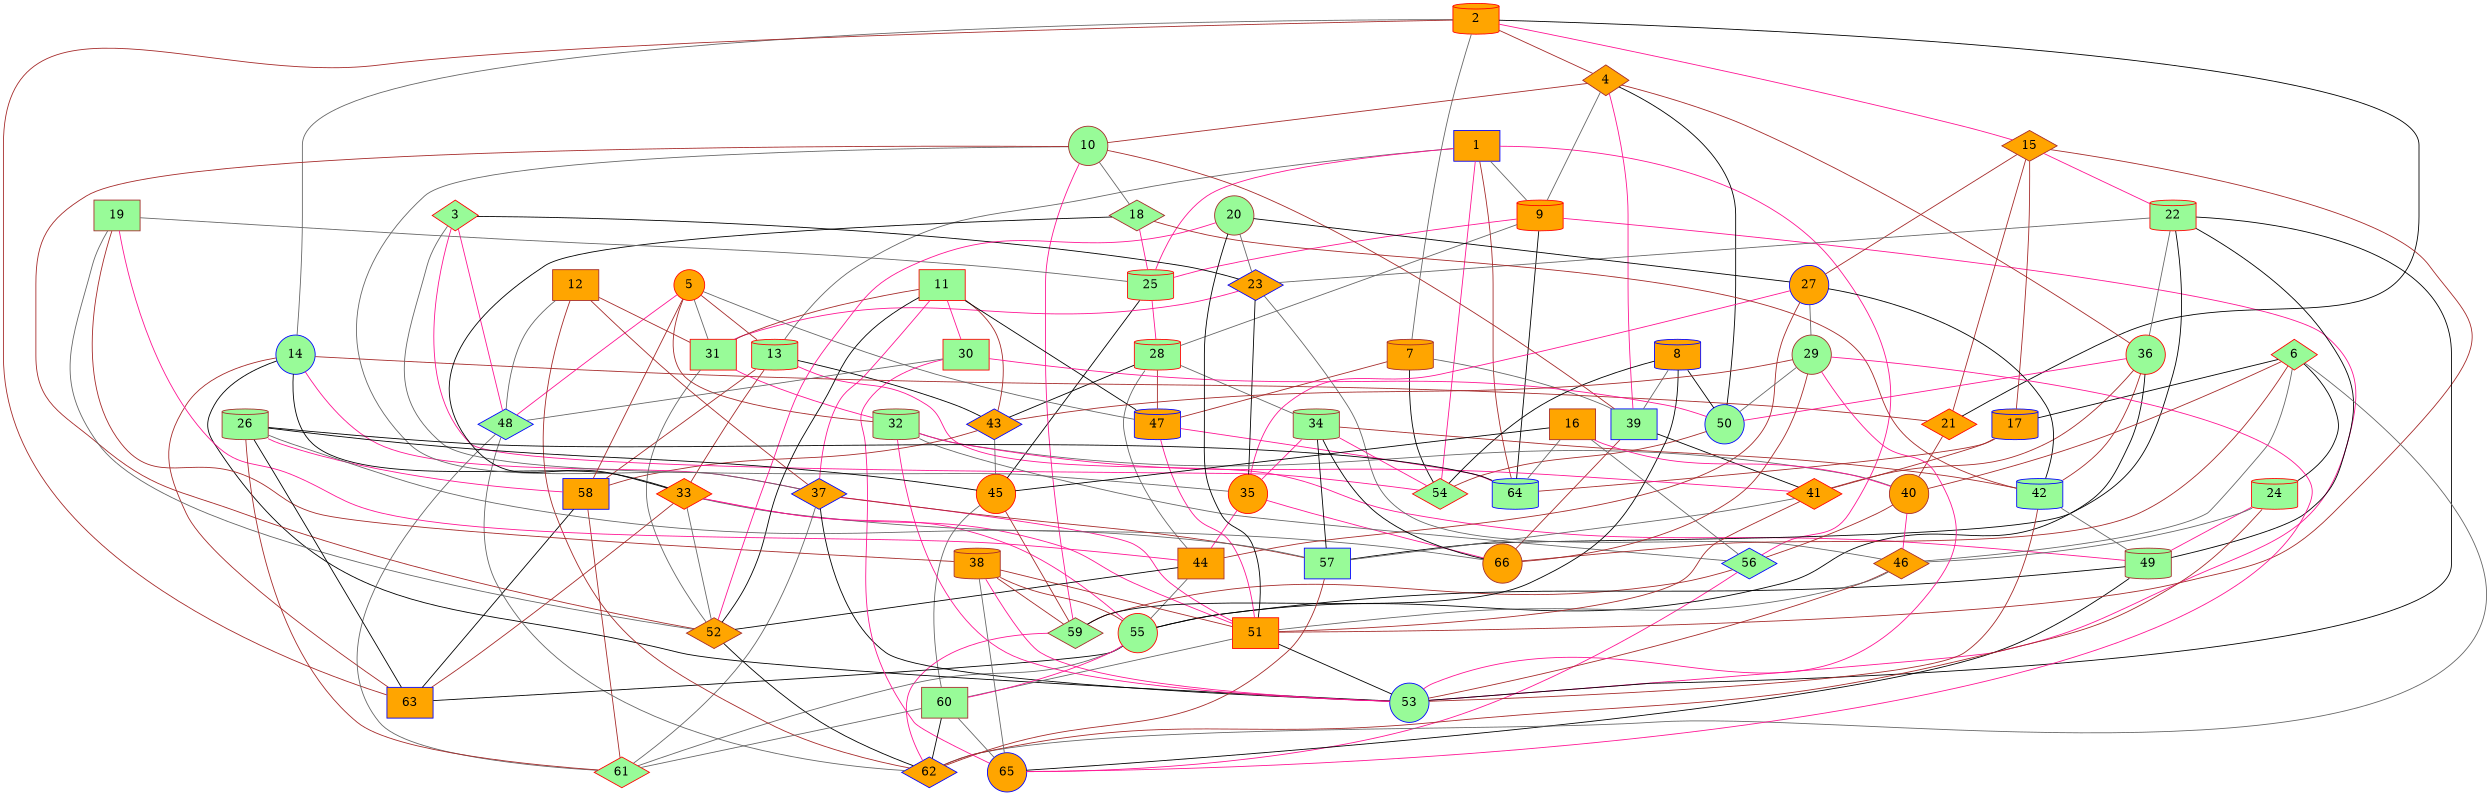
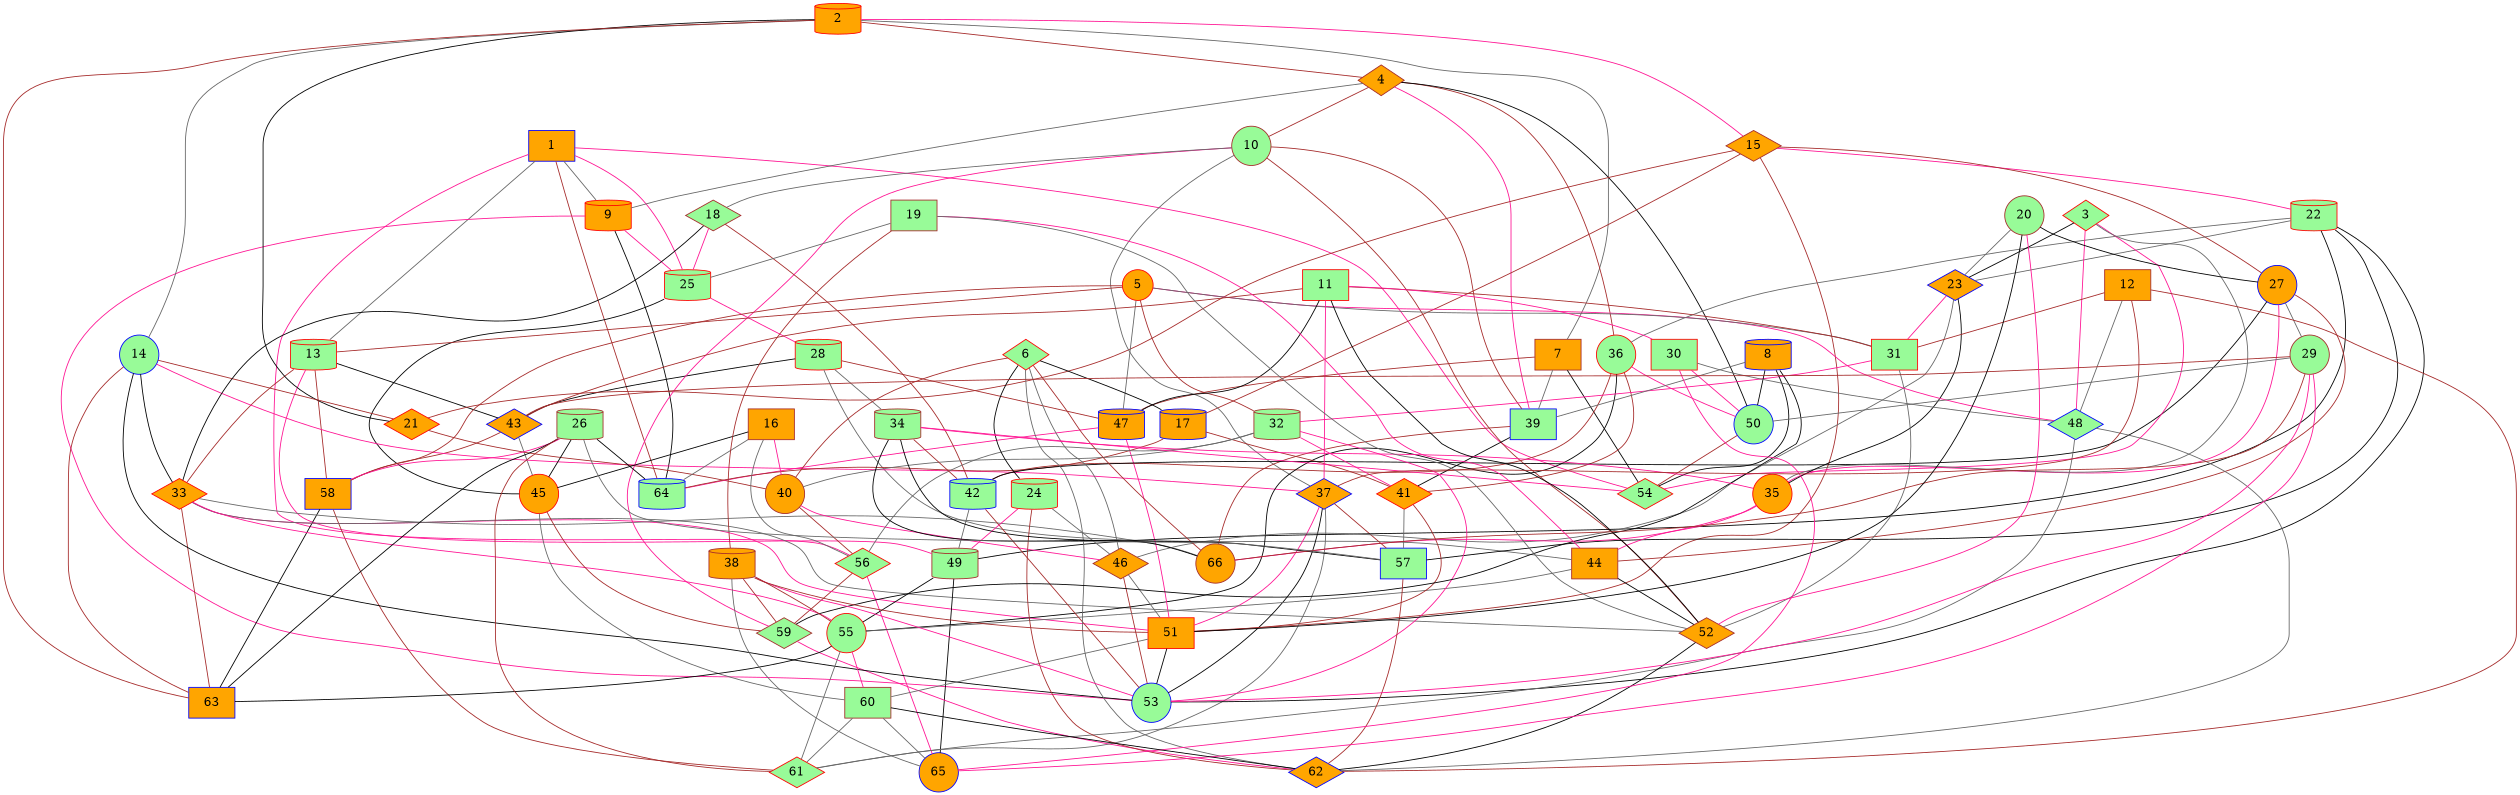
edge "9" -- "28": removed
node "7": shape cylinder -> box
node "56": color blue -> red
